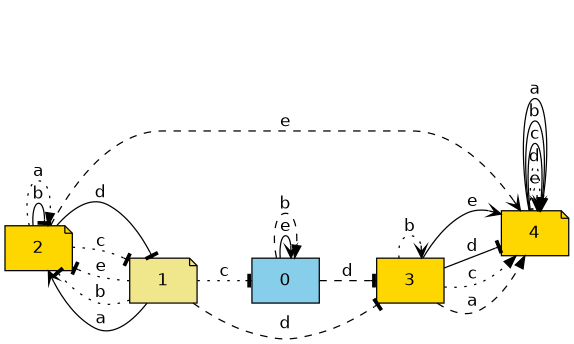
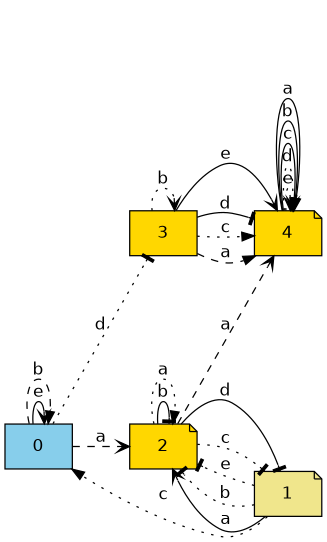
edge "2" -> "4": label "e" -> "a"
edge "1" -> "0": arrowhead tee -> normal
edge "0" -> "3": style dashed -> dotted
edge "1" -> "3": removed, label "d"
edge "0" -> "2": added, label "a"
